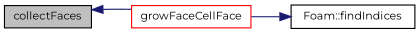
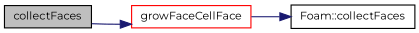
edge "growFaceCellFace" -> "collectFaces": reversed
node "Foam::findIndices": label "Foam::findIndices" -> "Foam::collectFaces"
